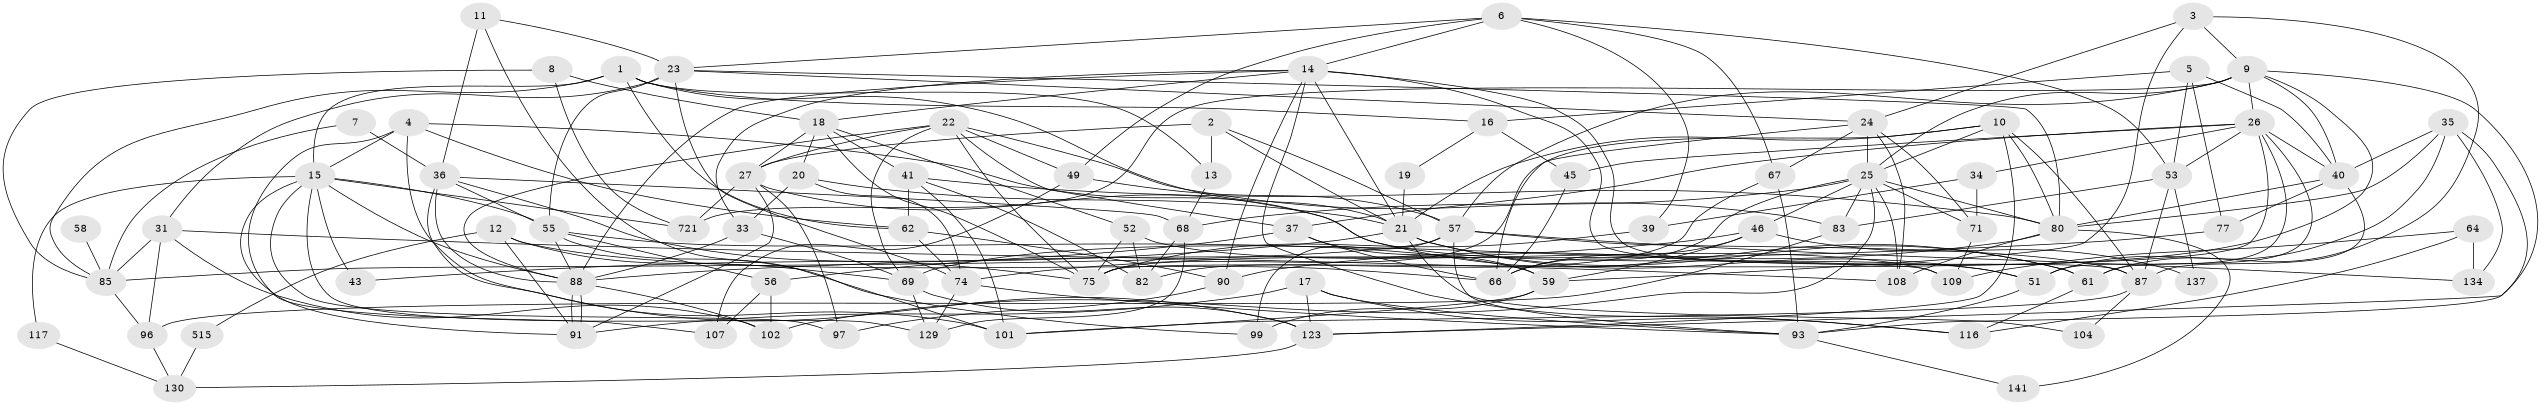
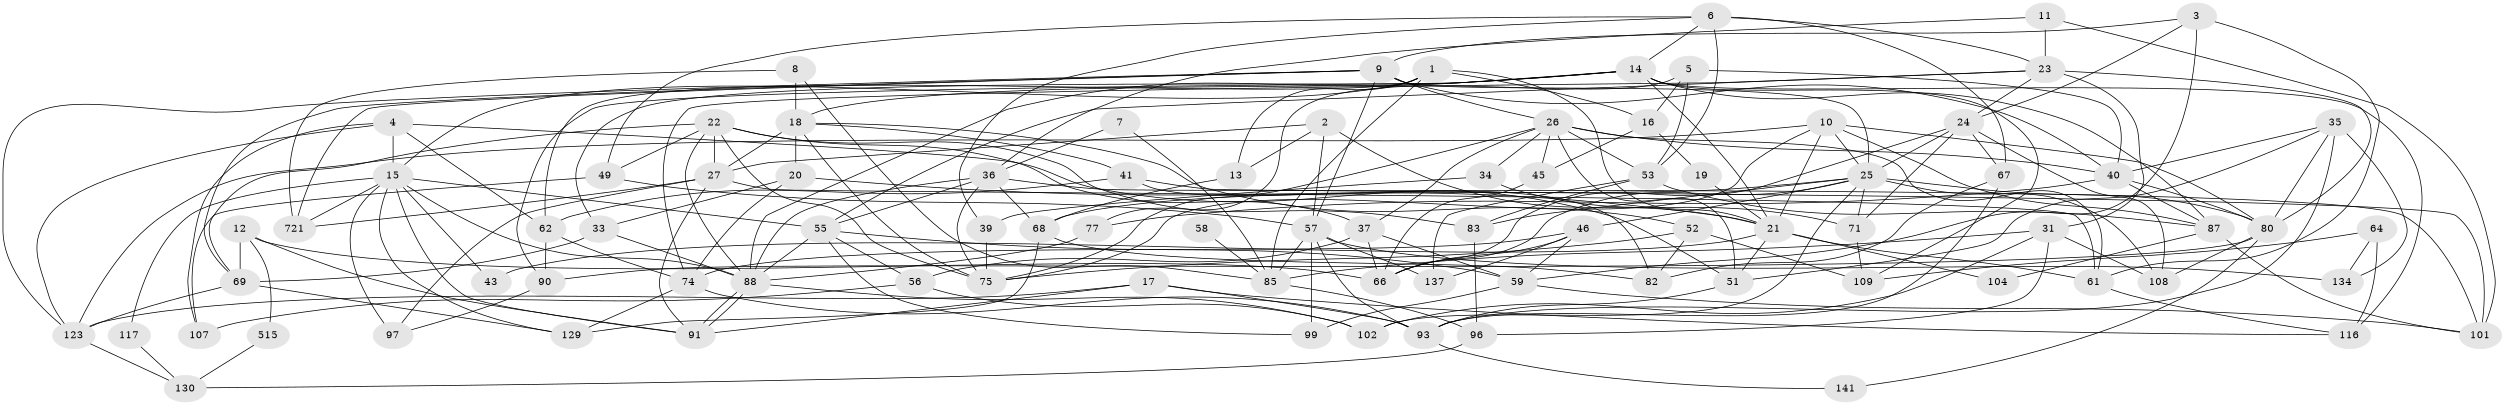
edge "41" -- "80": removed
edge "57" -- "87": now "57" -- "137"
